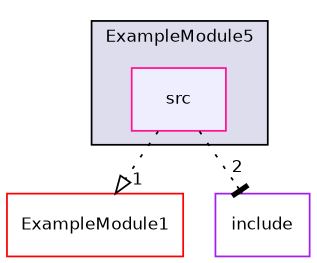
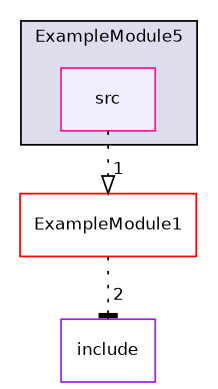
edge "src" -> "include": now "ExampleModule1" -> "include"
